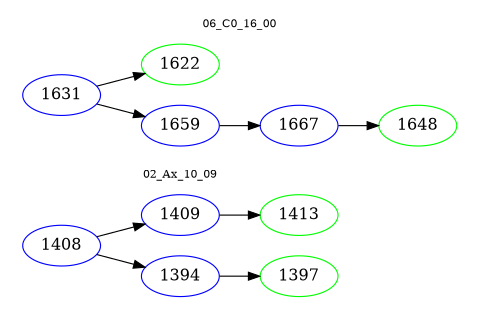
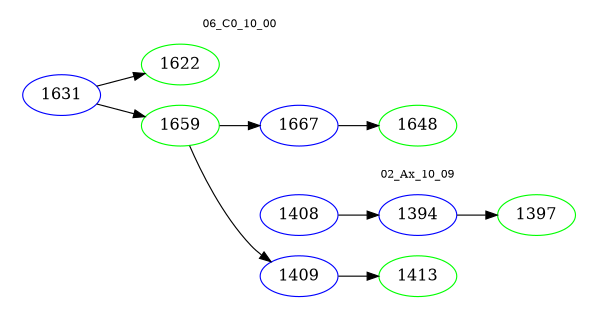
cluster "06_C0_16_00": label "06_C0_16_00" -> "06_C0_10_00"
node "1659": color blue -> green
edge "1408" -> "1409": now "1659" -> "1409"
